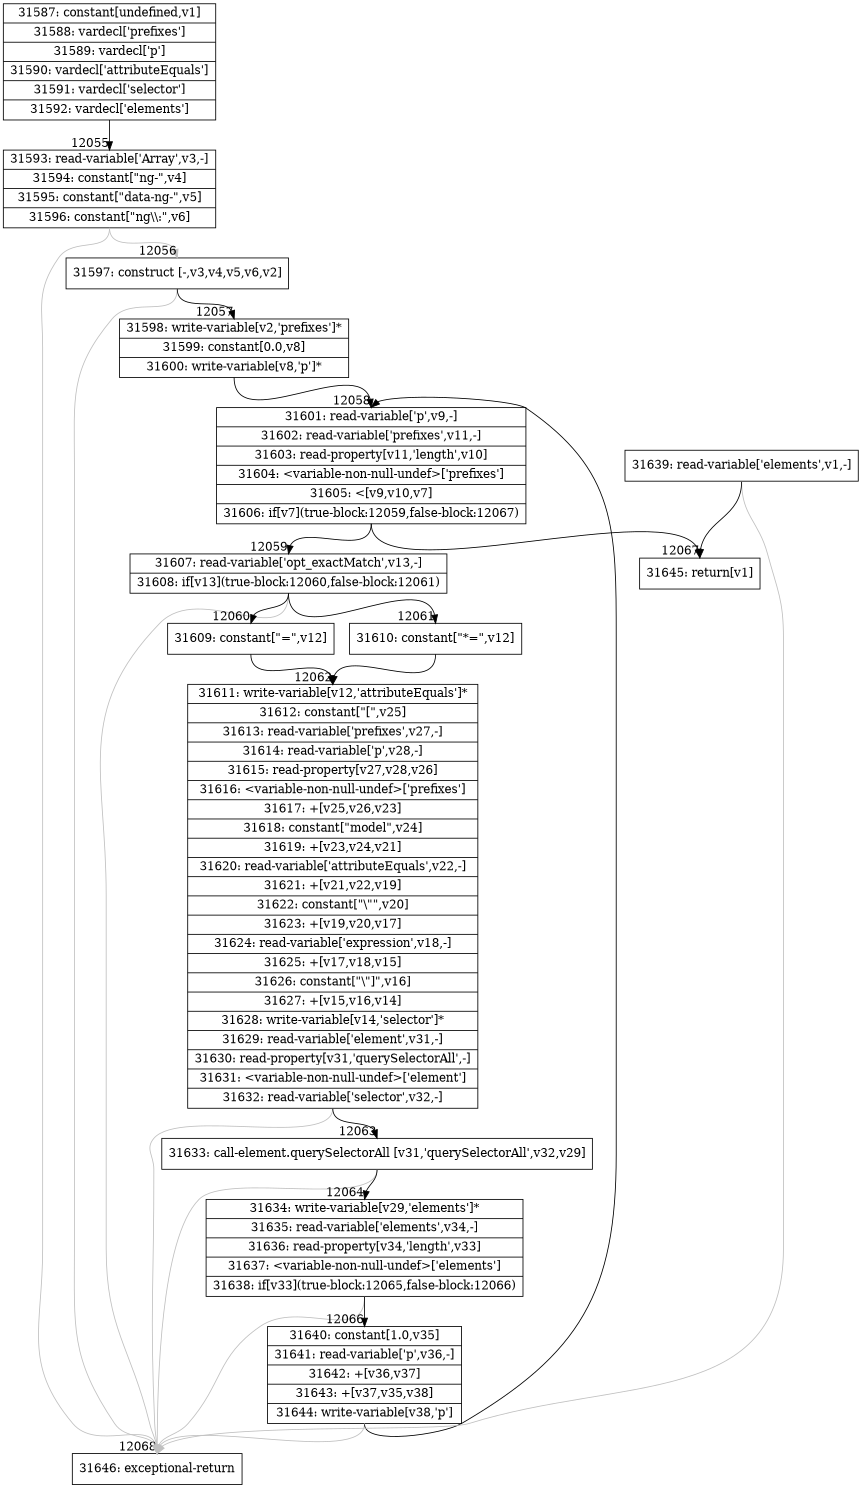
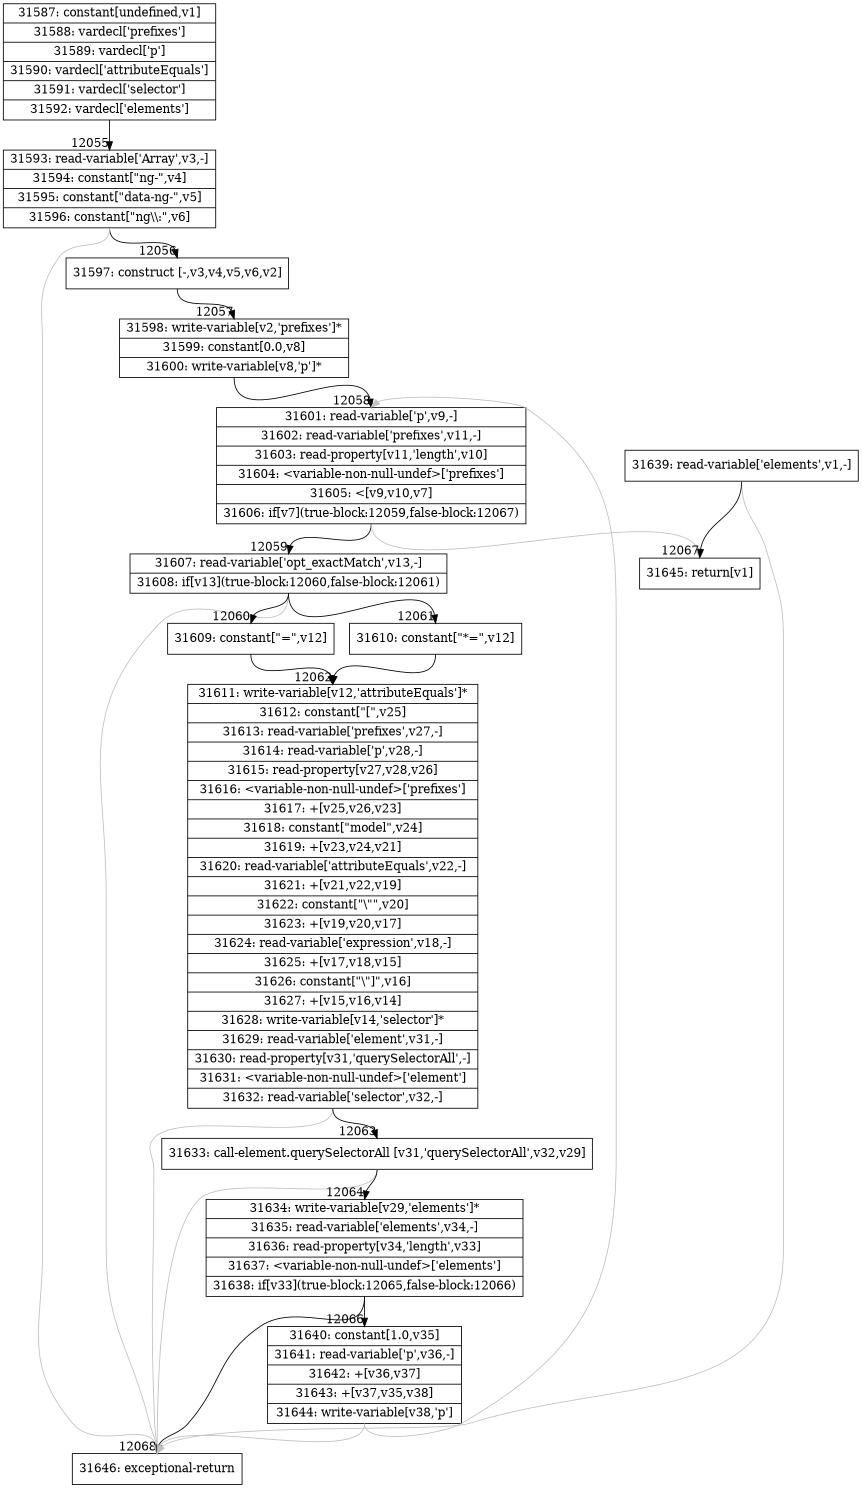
edge "31593: read-variable['Array',v3,-]" -> "31597: construct [-,v3,v4,v5,v6,v2]": color gray -> black
edge "31601: read-variable['p',v9,-]" -> "31645: return[v1]": color black -> gray
edge "31597: construct [-,v3,v4,v5,v6,v2]" -> "31646: exceptional-return": removed
edge "31640: constant[1.0,v35]" -> "31601: read-variable['p',v9,-]": color black -> gray
edge "31634: write-variable[v29,'elements']*" -> "31646: exceptional-return": color gray -> black
